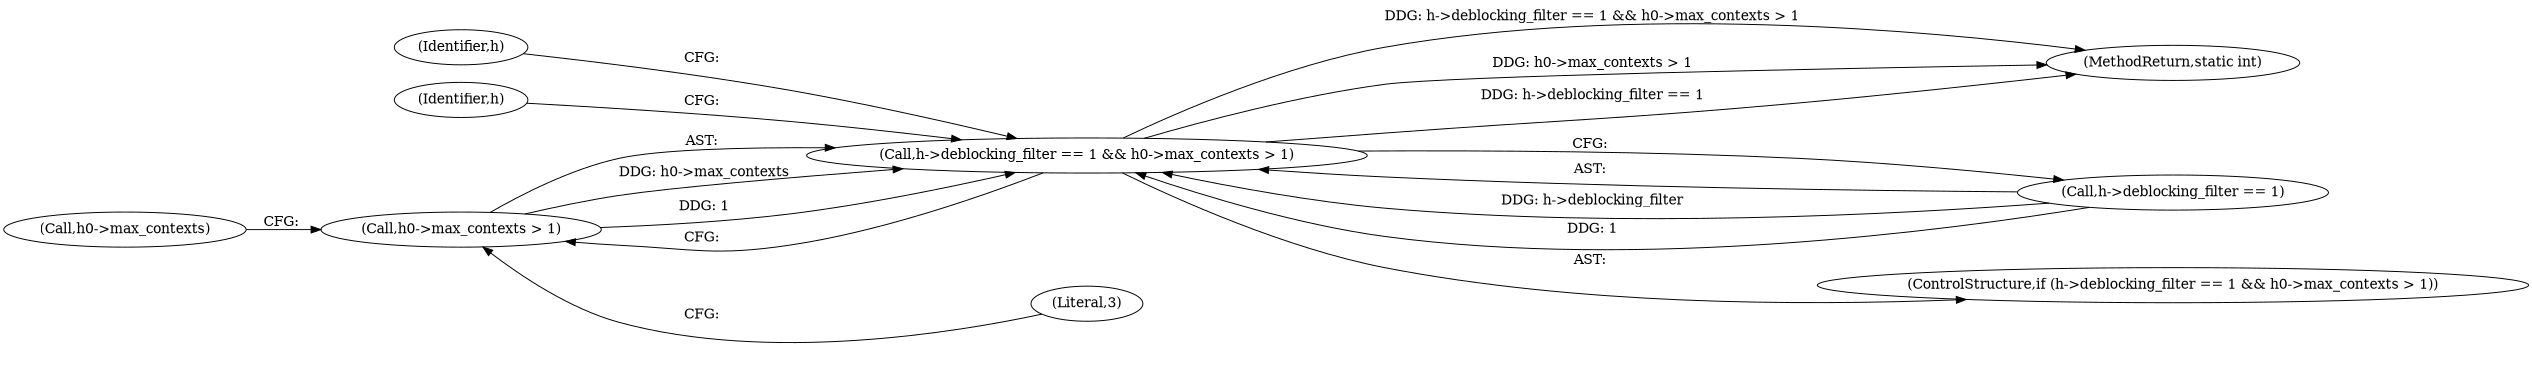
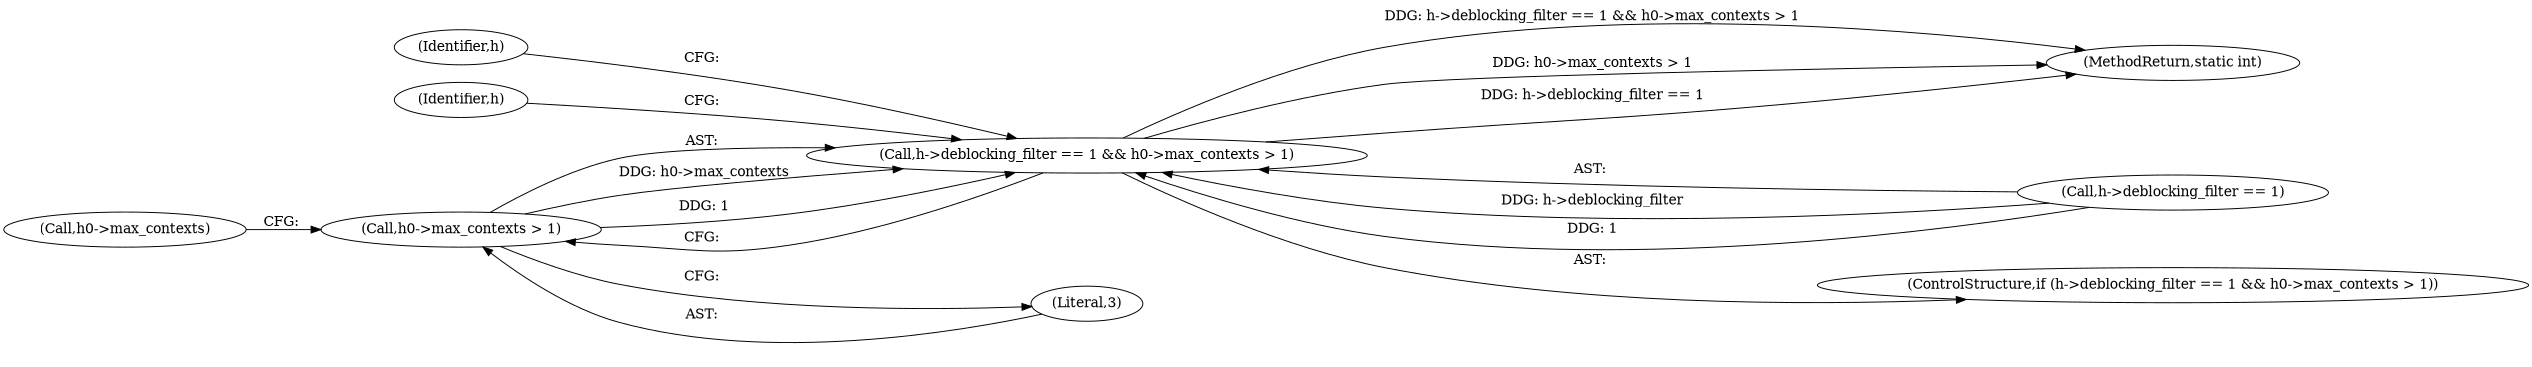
edge "(Call,h->deblocking_filter == 1 && h0->max_contexts > 1)" -> "(Call,h->deblocking_filter == 1)": removed, label "CFG:"
edge "(Call,h0->max_contexts > 1)" -> "(Literal,3)": added, label "CFG:"
edge "(Literal,3)" -> "(Call,h0->max_contexts > 1)": label "CFG: " -> "AST: "
